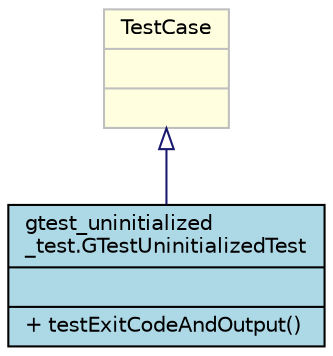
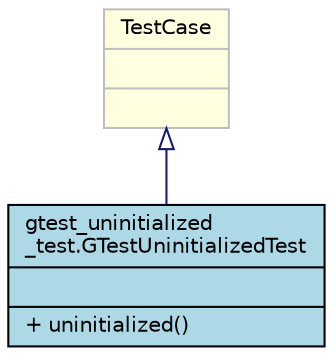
node "gtest_uninitialized": text "+ testExitCodeAndOutput()" -> "+ uninitialized()"
